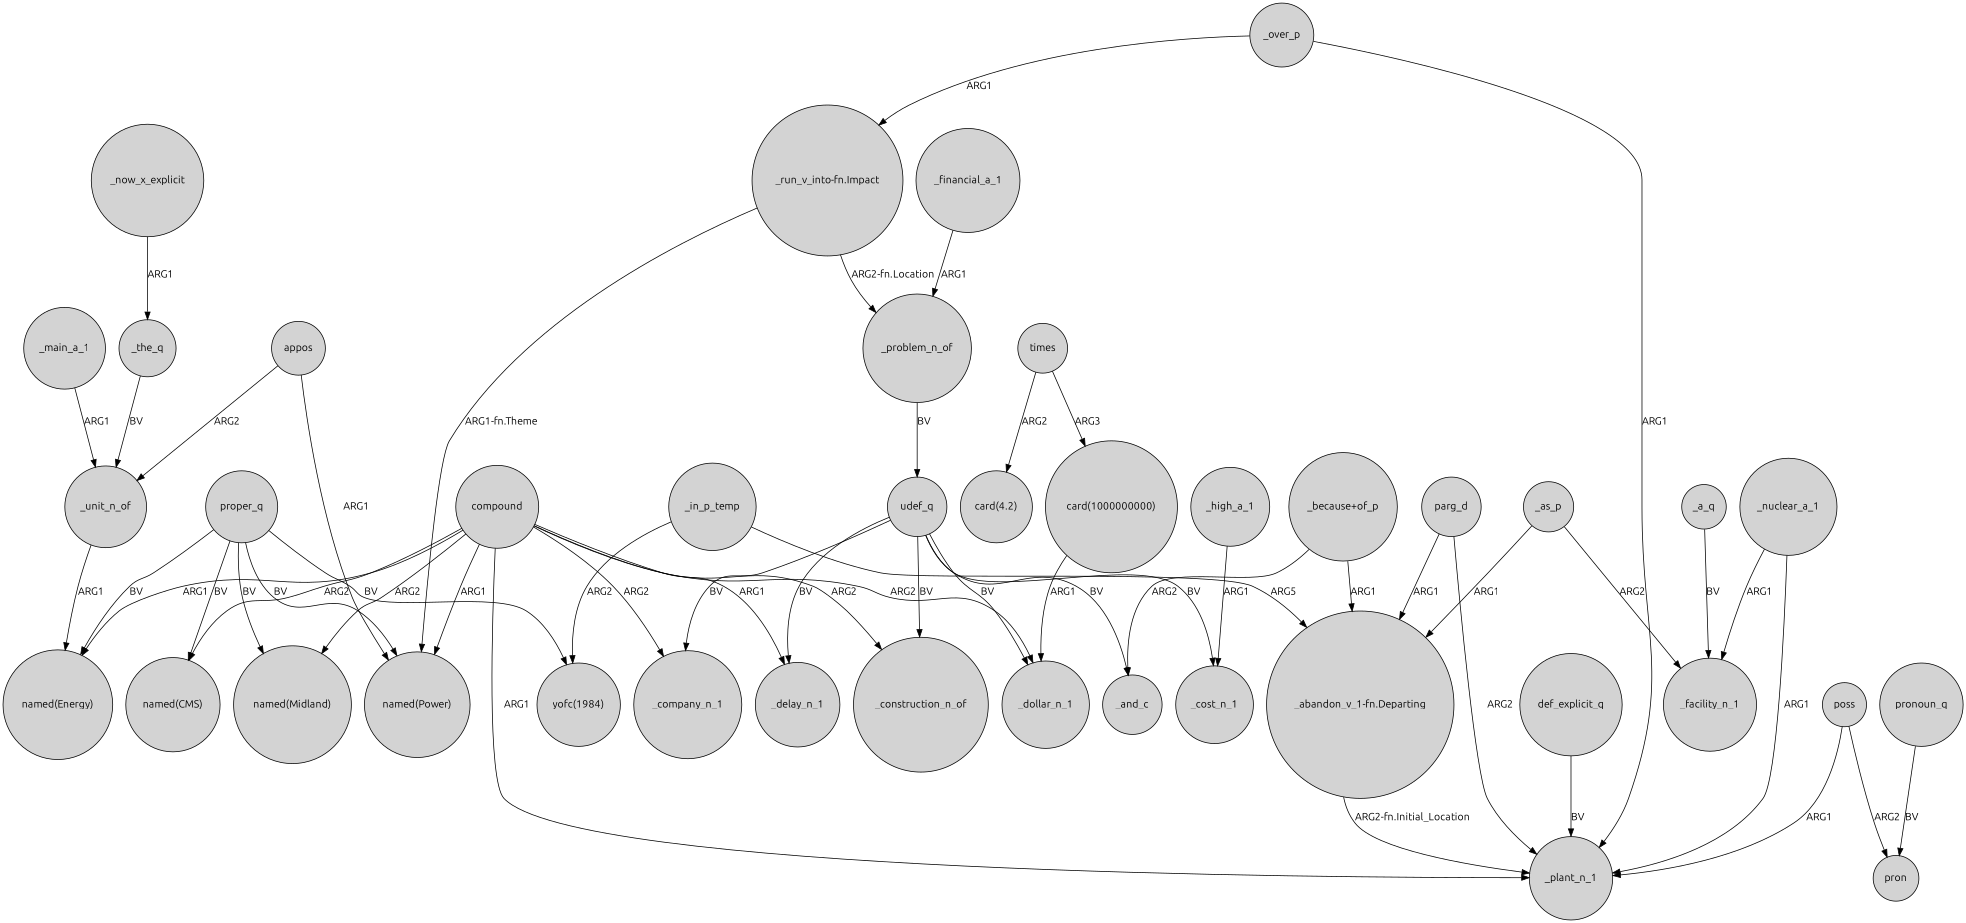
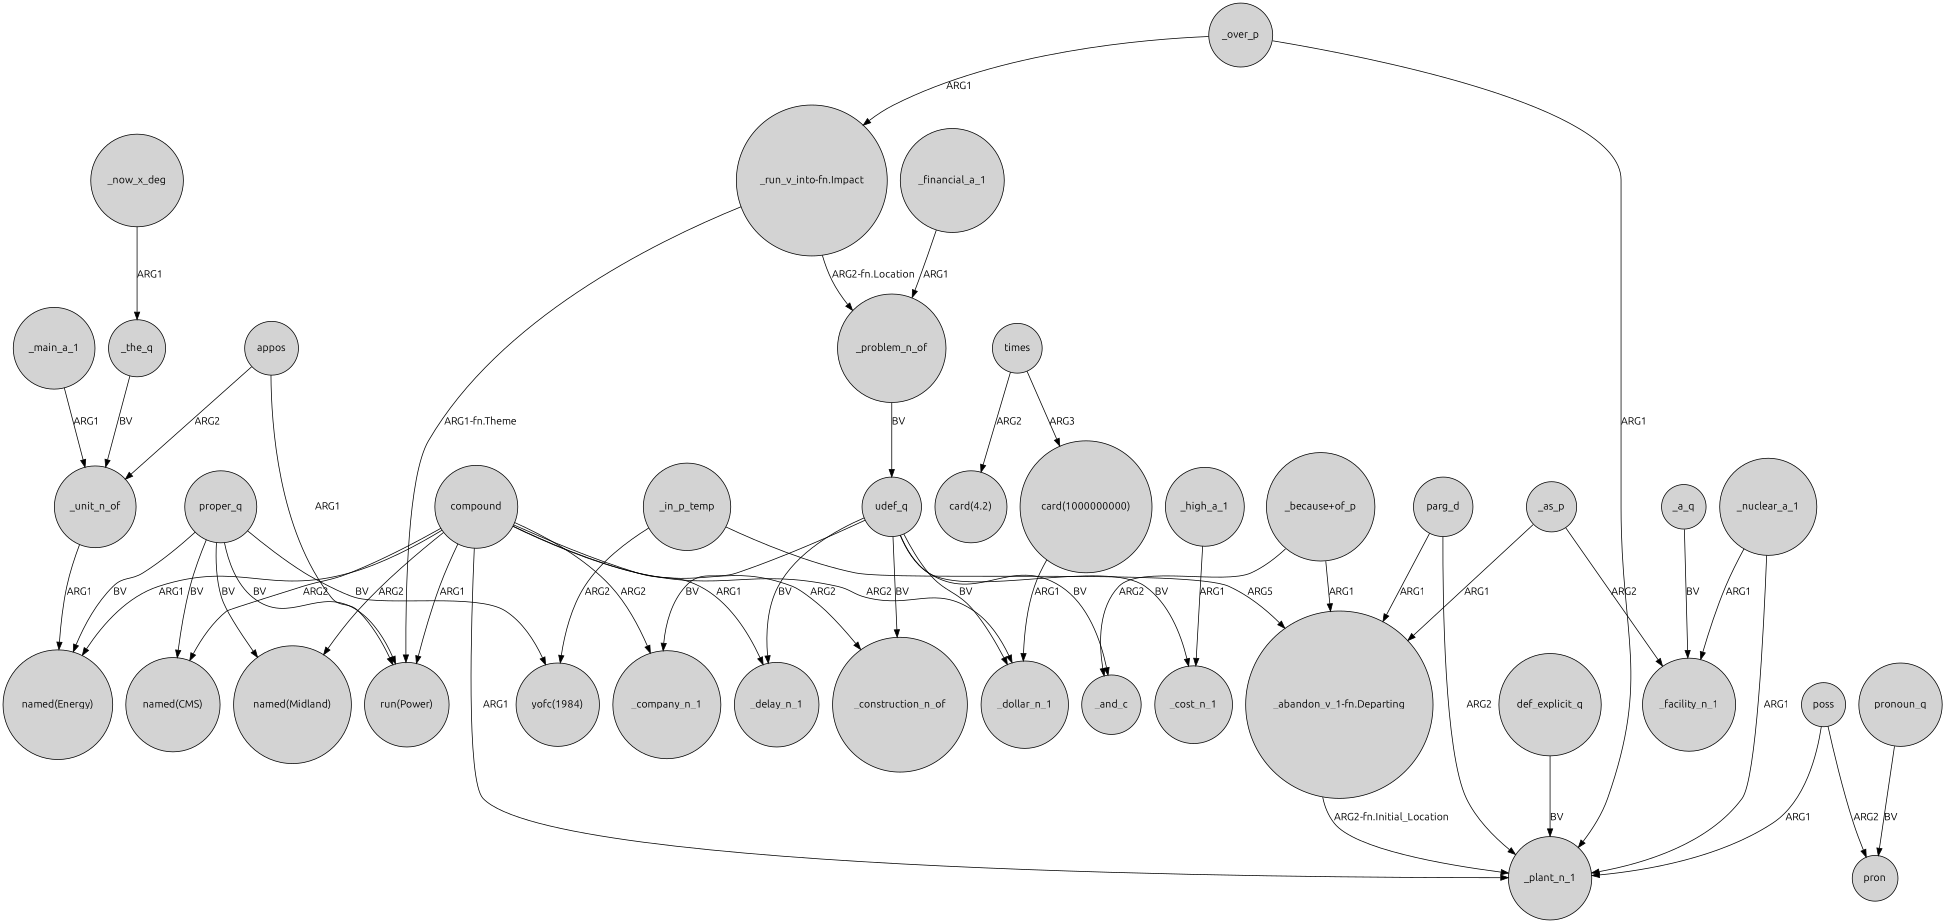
node "_now_x_explicit": label "_now_x_explicit" -> "_now_x_deg"
node "named(Power)": label "named(Power)" -> "run(Power)"
